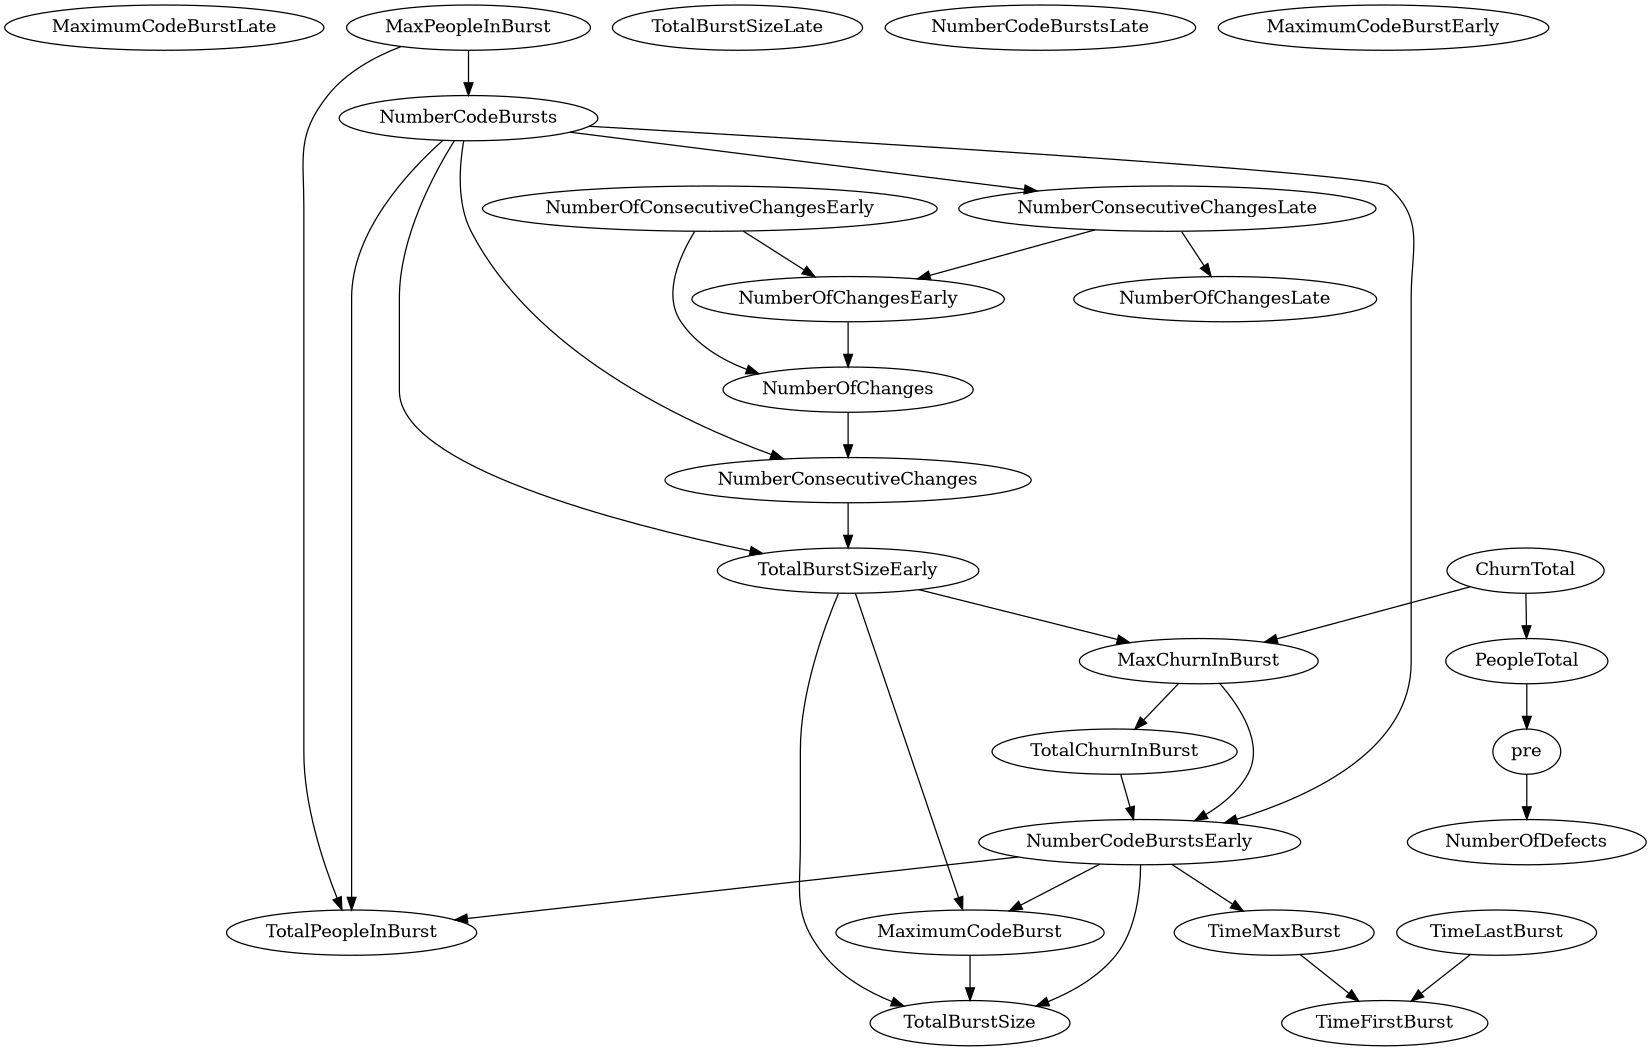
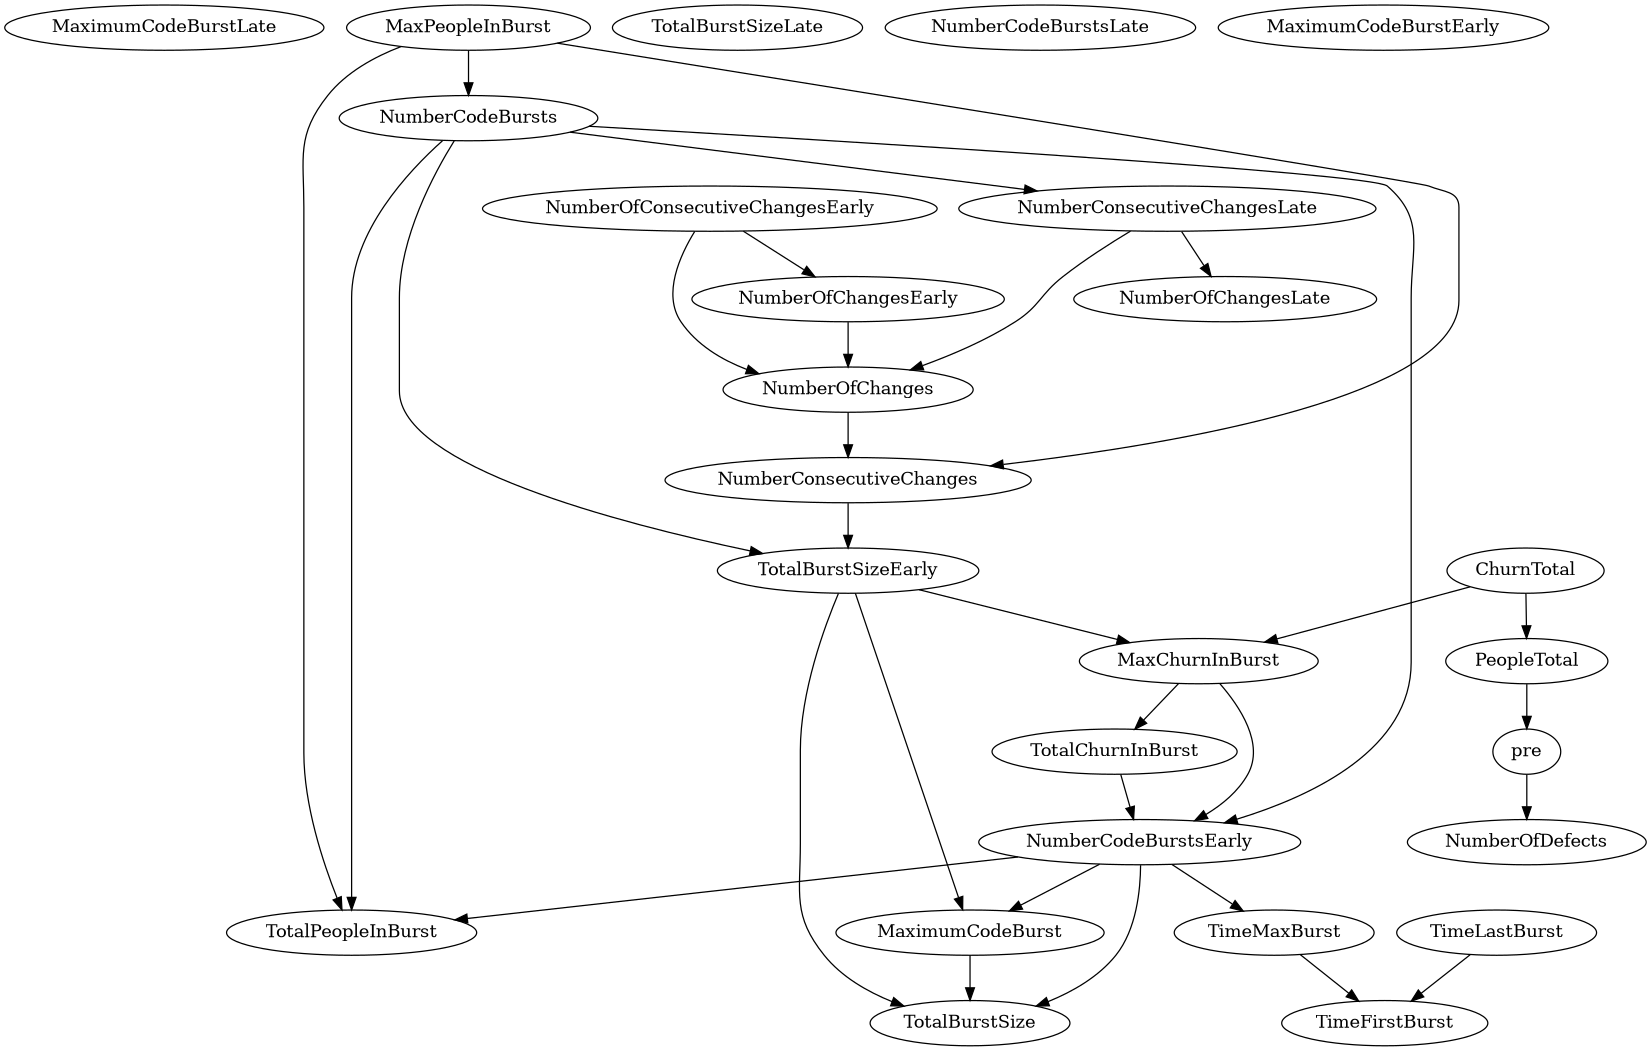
edge "NumberConsecutiveChangesLate" -> "NumberOfChangesEarly": now "NumberConsecutiveChangesLate" -> "NumberOfChanges"
edge "NumberCodeBursts" -> "NumberConsecutiveChanges": now "MaxPeopleInBurst" -> "NumberConsecutiveChanges"
